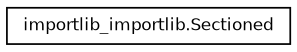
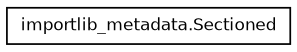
node "importlib_importlib.Sectioned": label "importlib_importlib.Sectioned" -> "importlib_metadata.Sectioned"
